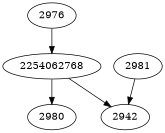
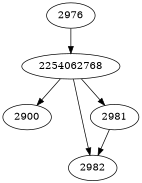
edge "2254062768" -> "2981": added
node "2980": label "2980" -> "2900"
node "2942": label "2942" -> "2982"
